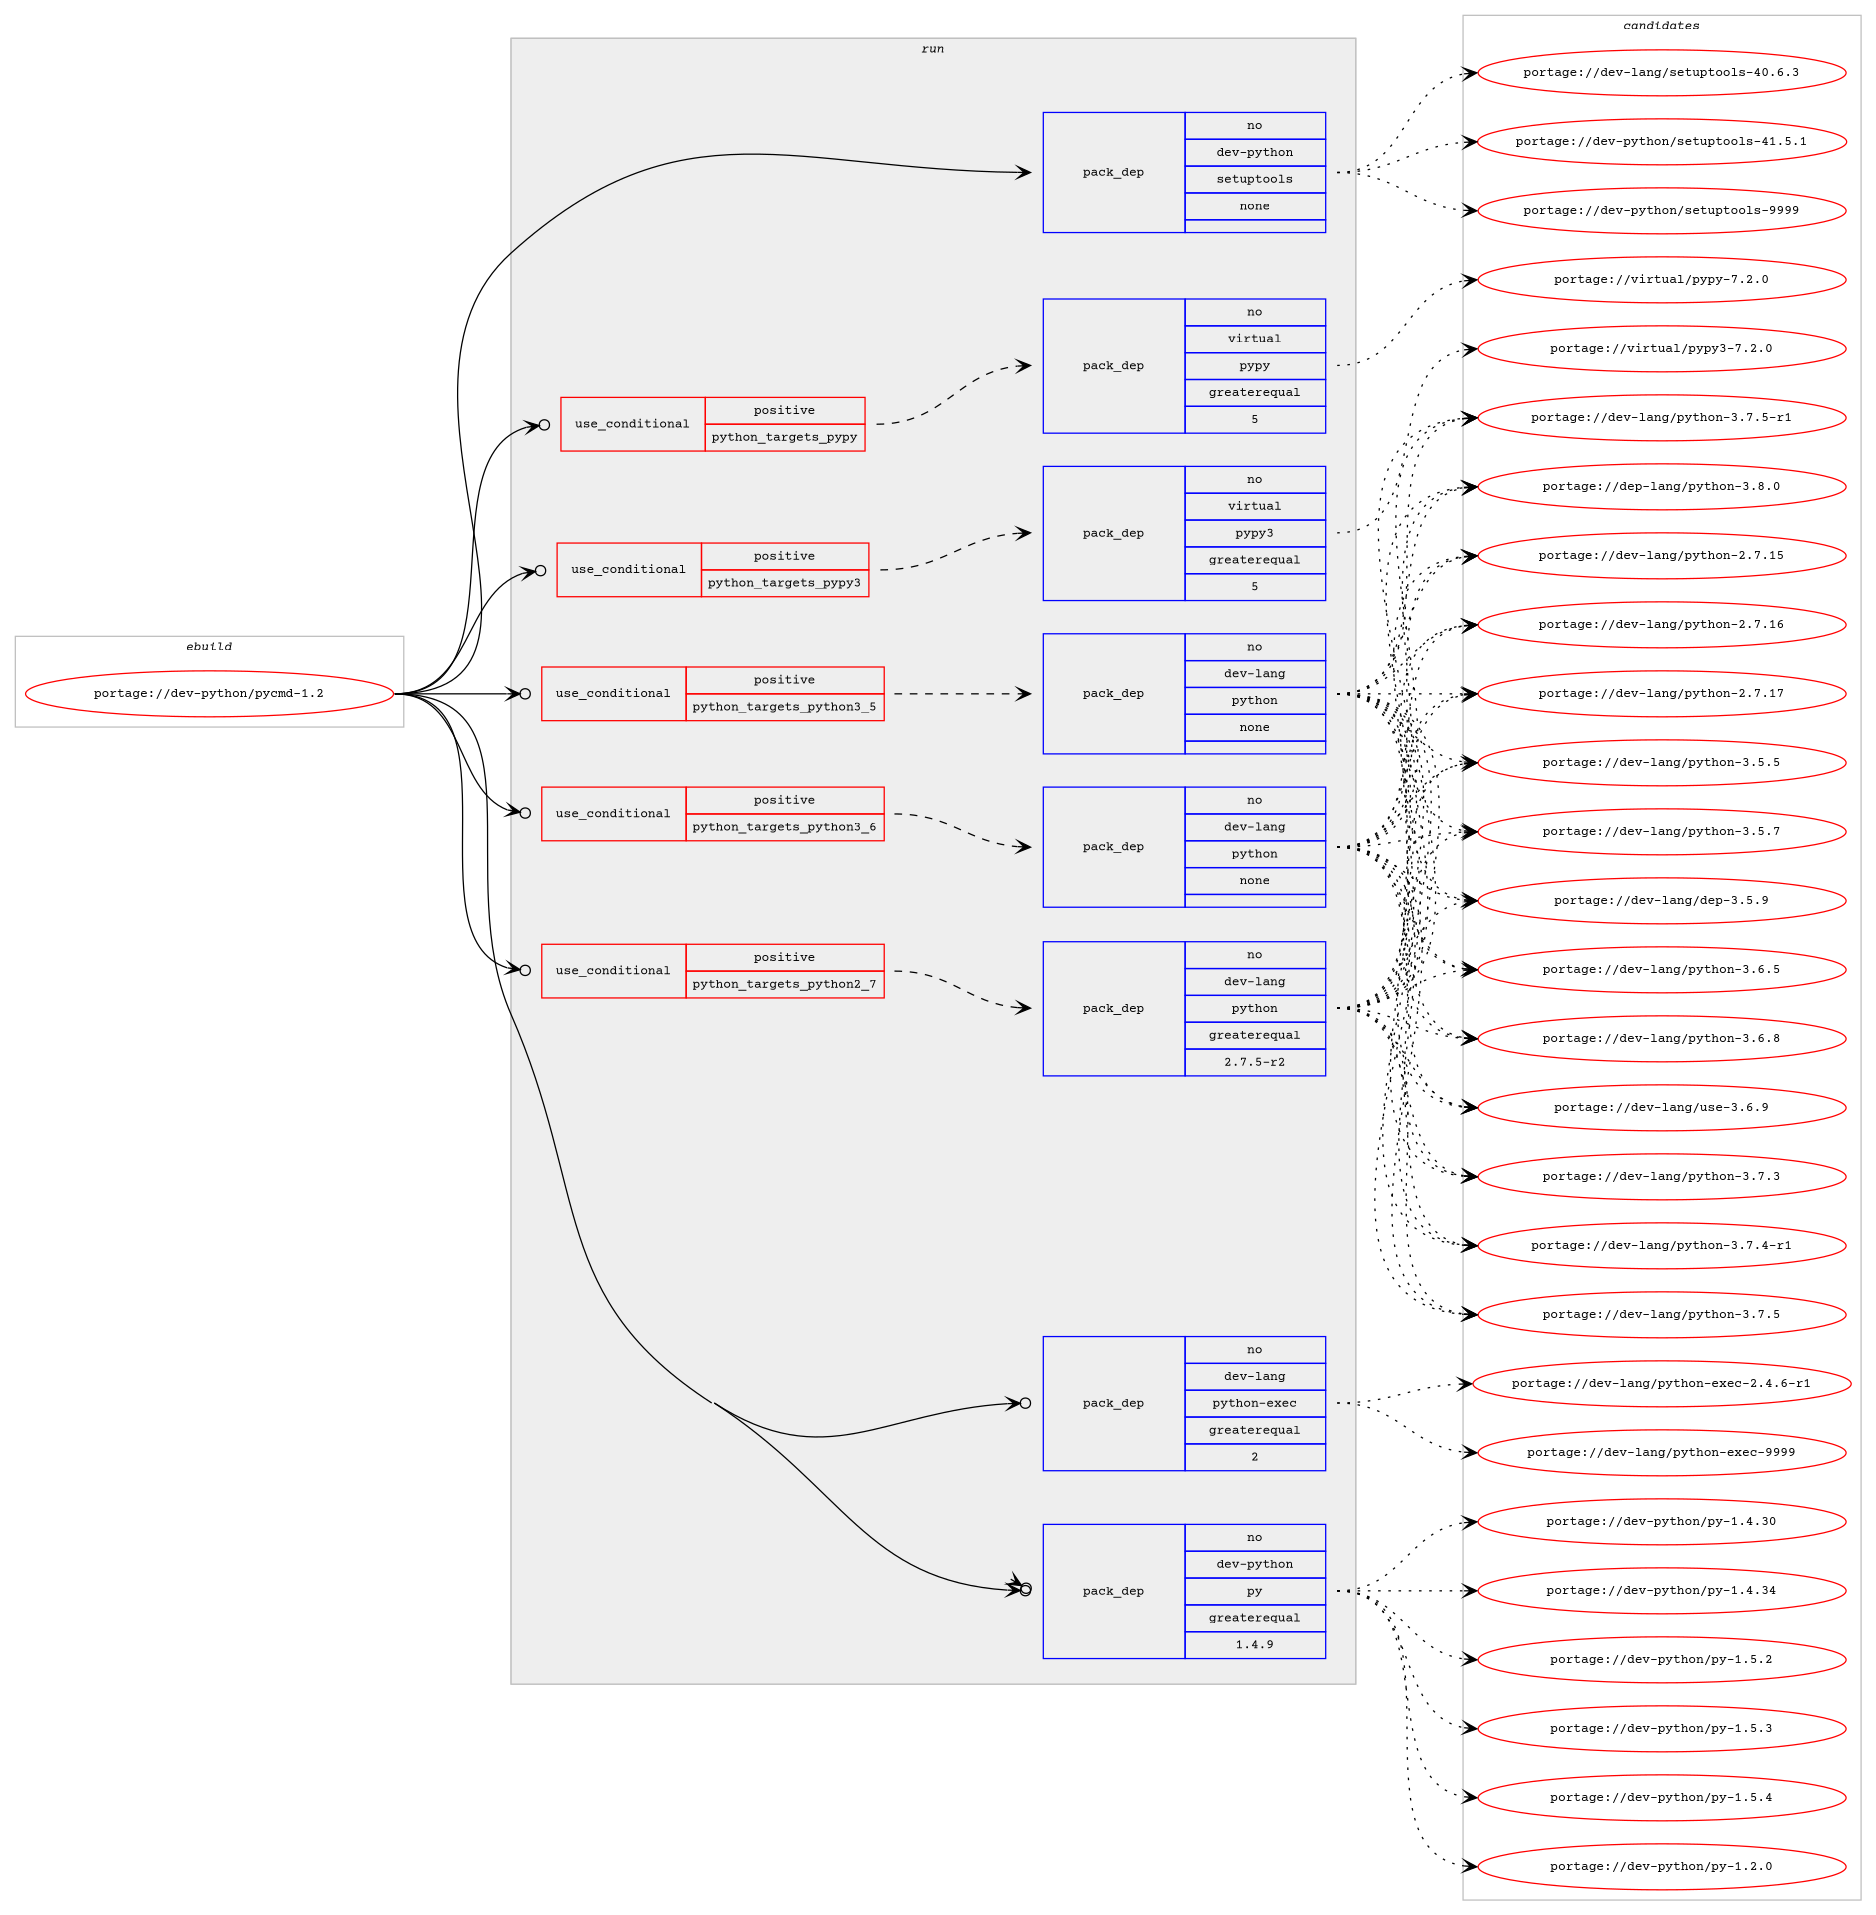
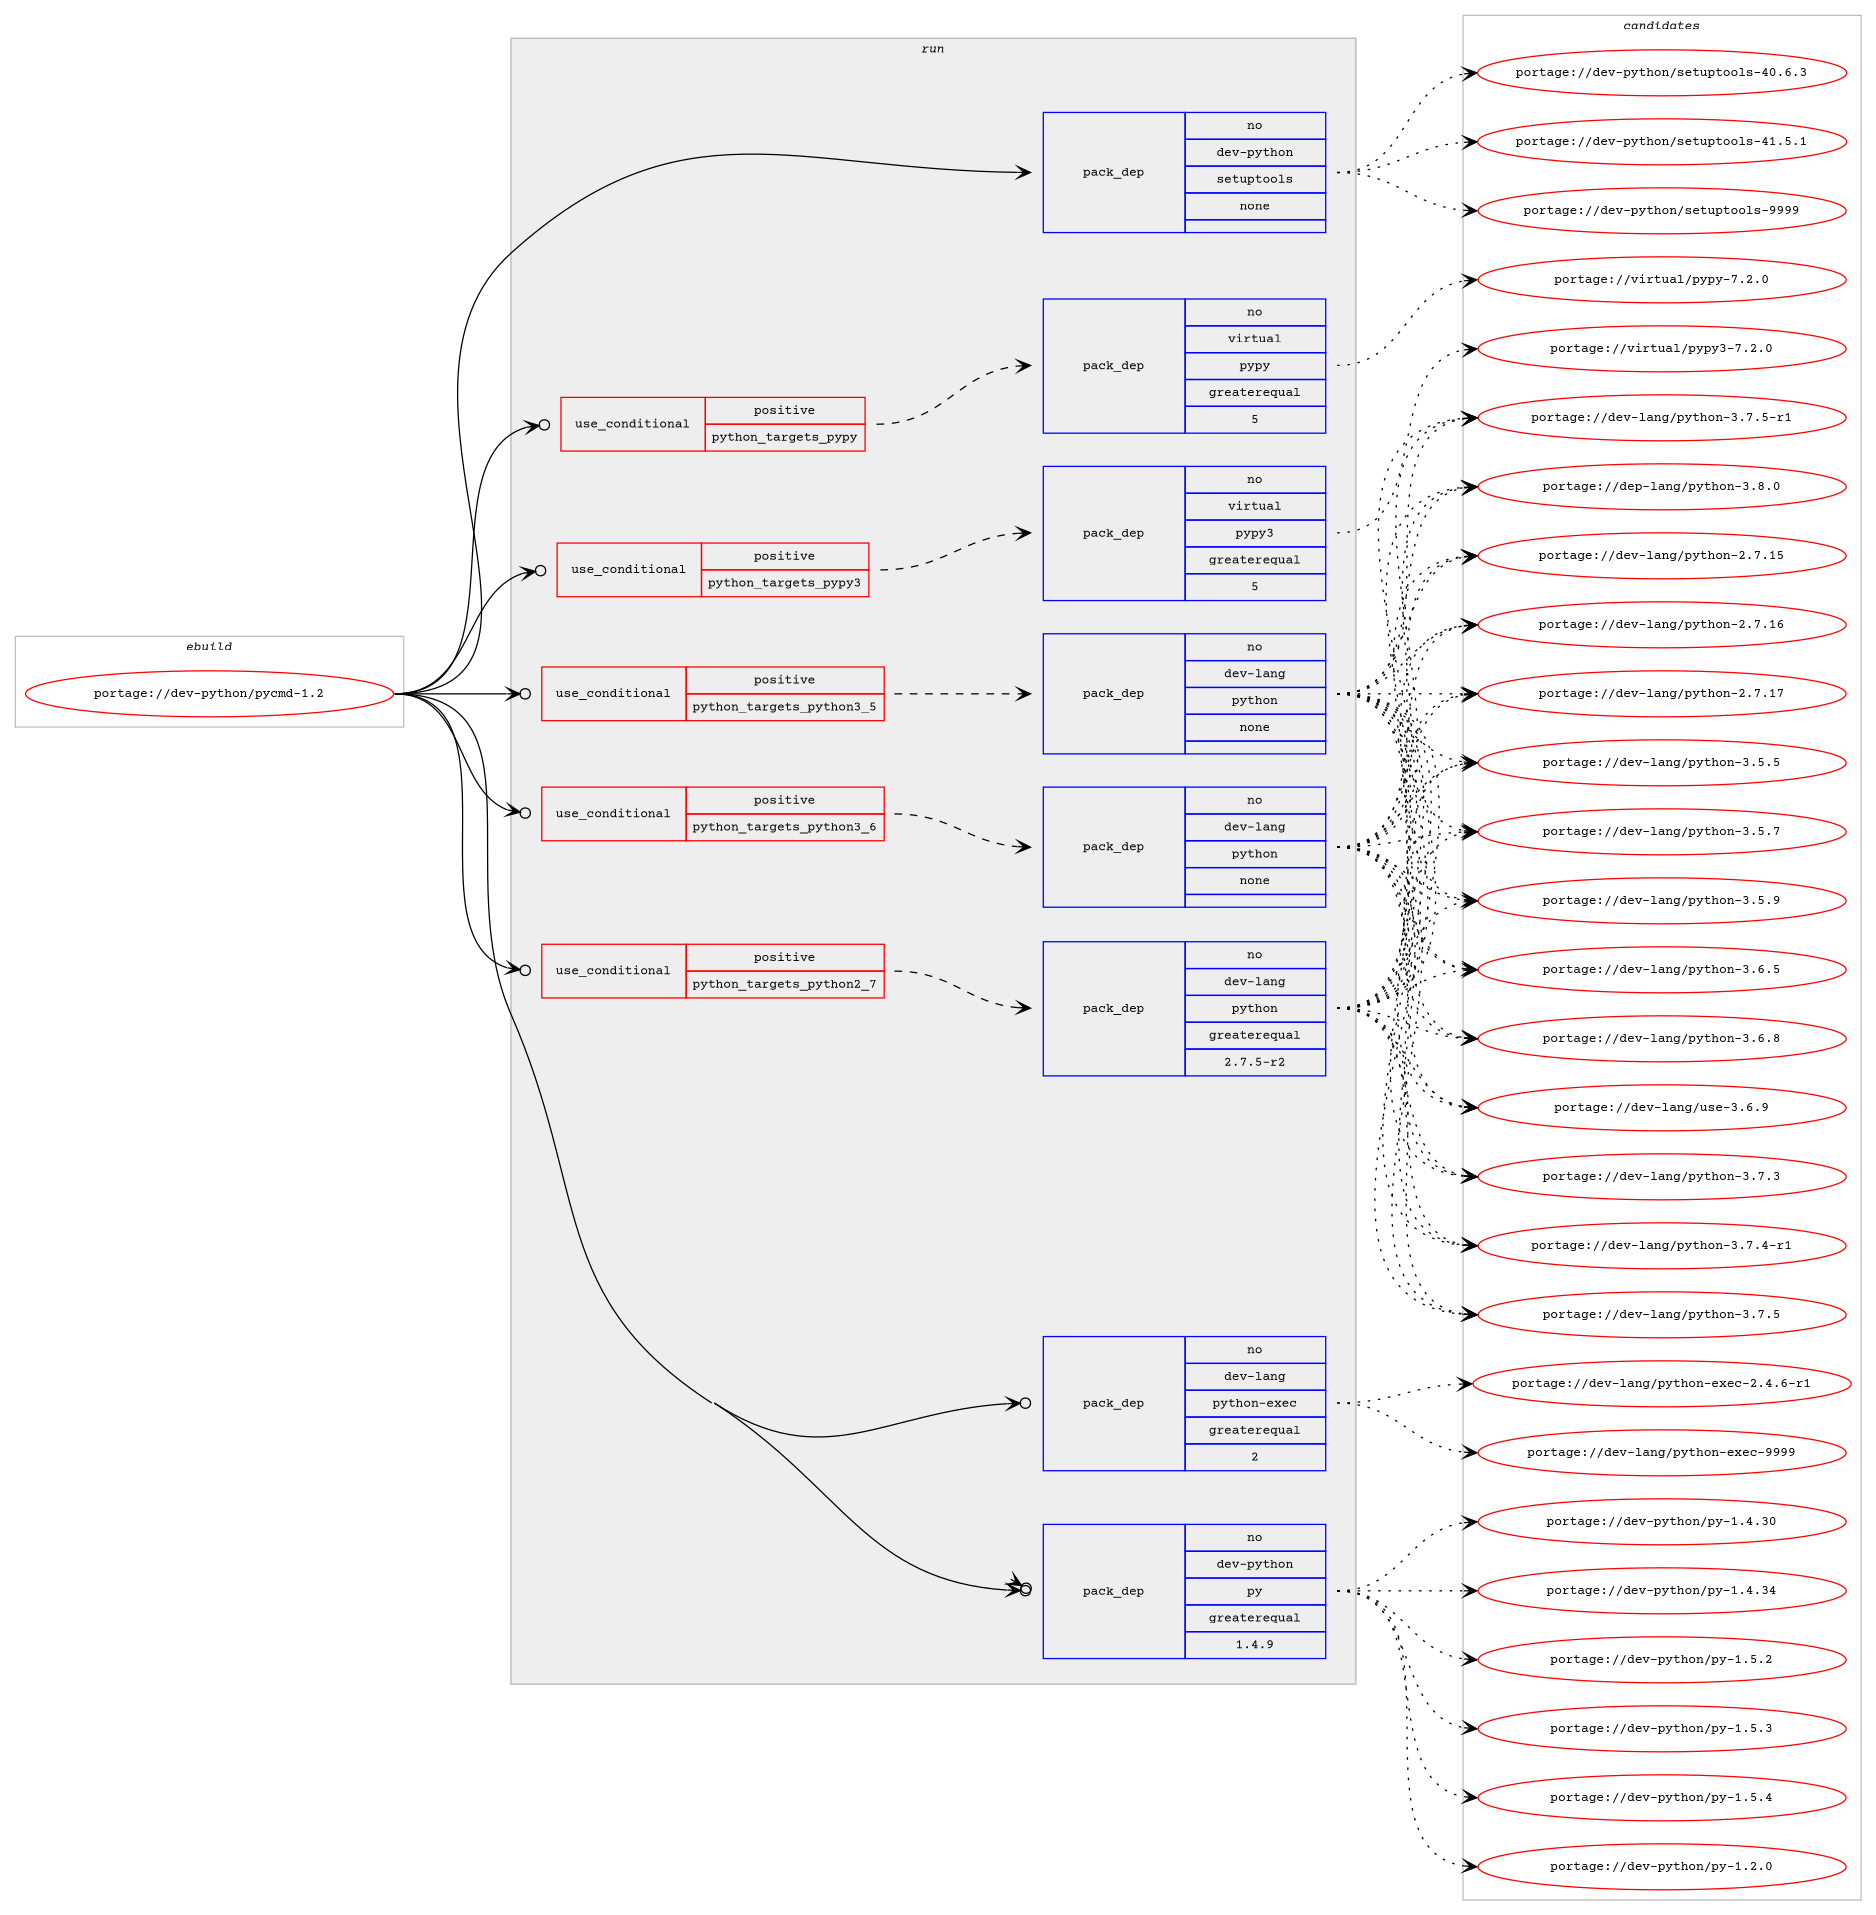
node "portage://dev-lang/setuptools-40.6.3": label "portage://dev-lang/setuptools-40.6.3" -> "portage://dev-python/setuptools-40.6.3"
node "portage://dev-lang/dep-3.5.9": label "portage://dev-lang/dep-3.5.9" -> "portage://dev-lang/python-3.5.9"
